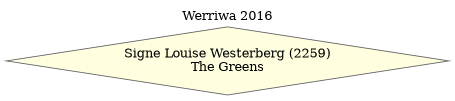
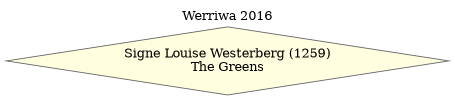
node "Signe Louise Westerberg (2259) The Greens": label "Signe Louise Westerberg (2259) The Greens" -> "Signe Louise Westerberg (1259) The Greens"
